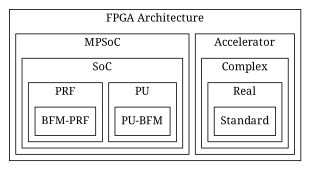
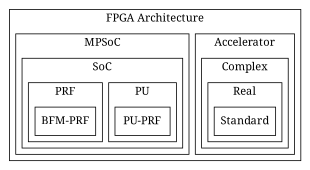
node "PU-BFM": label "PU-BFM" -> "PU-PRF"
